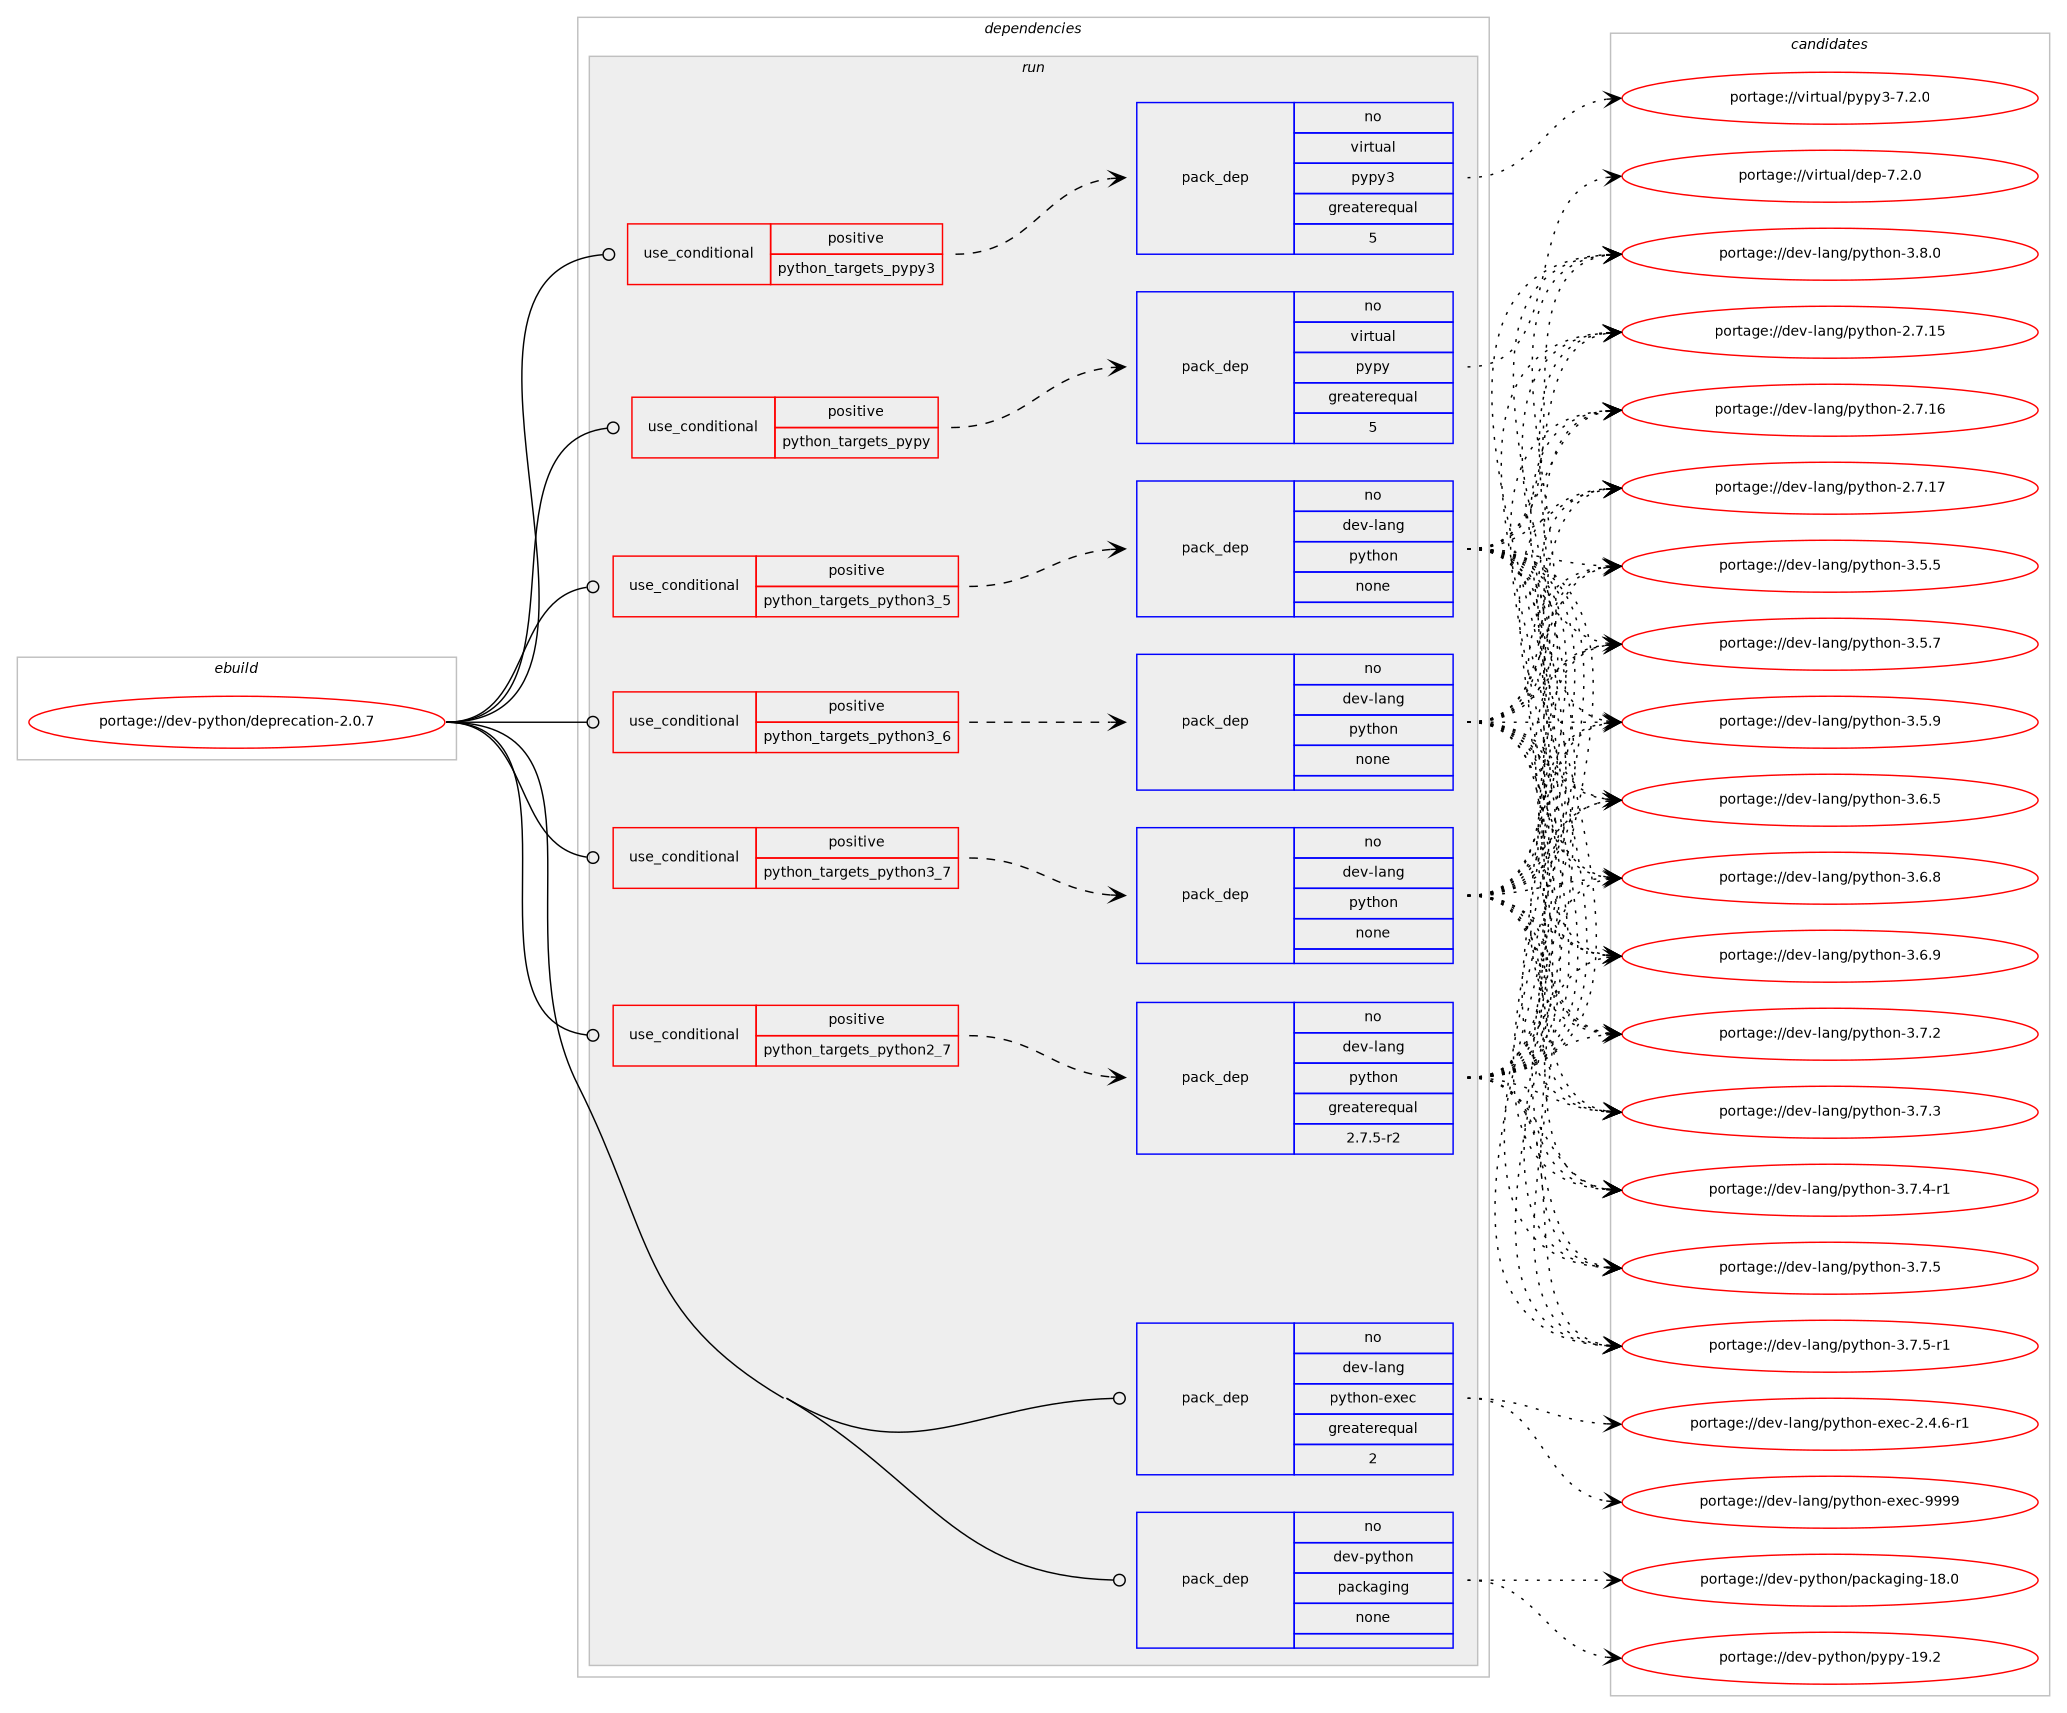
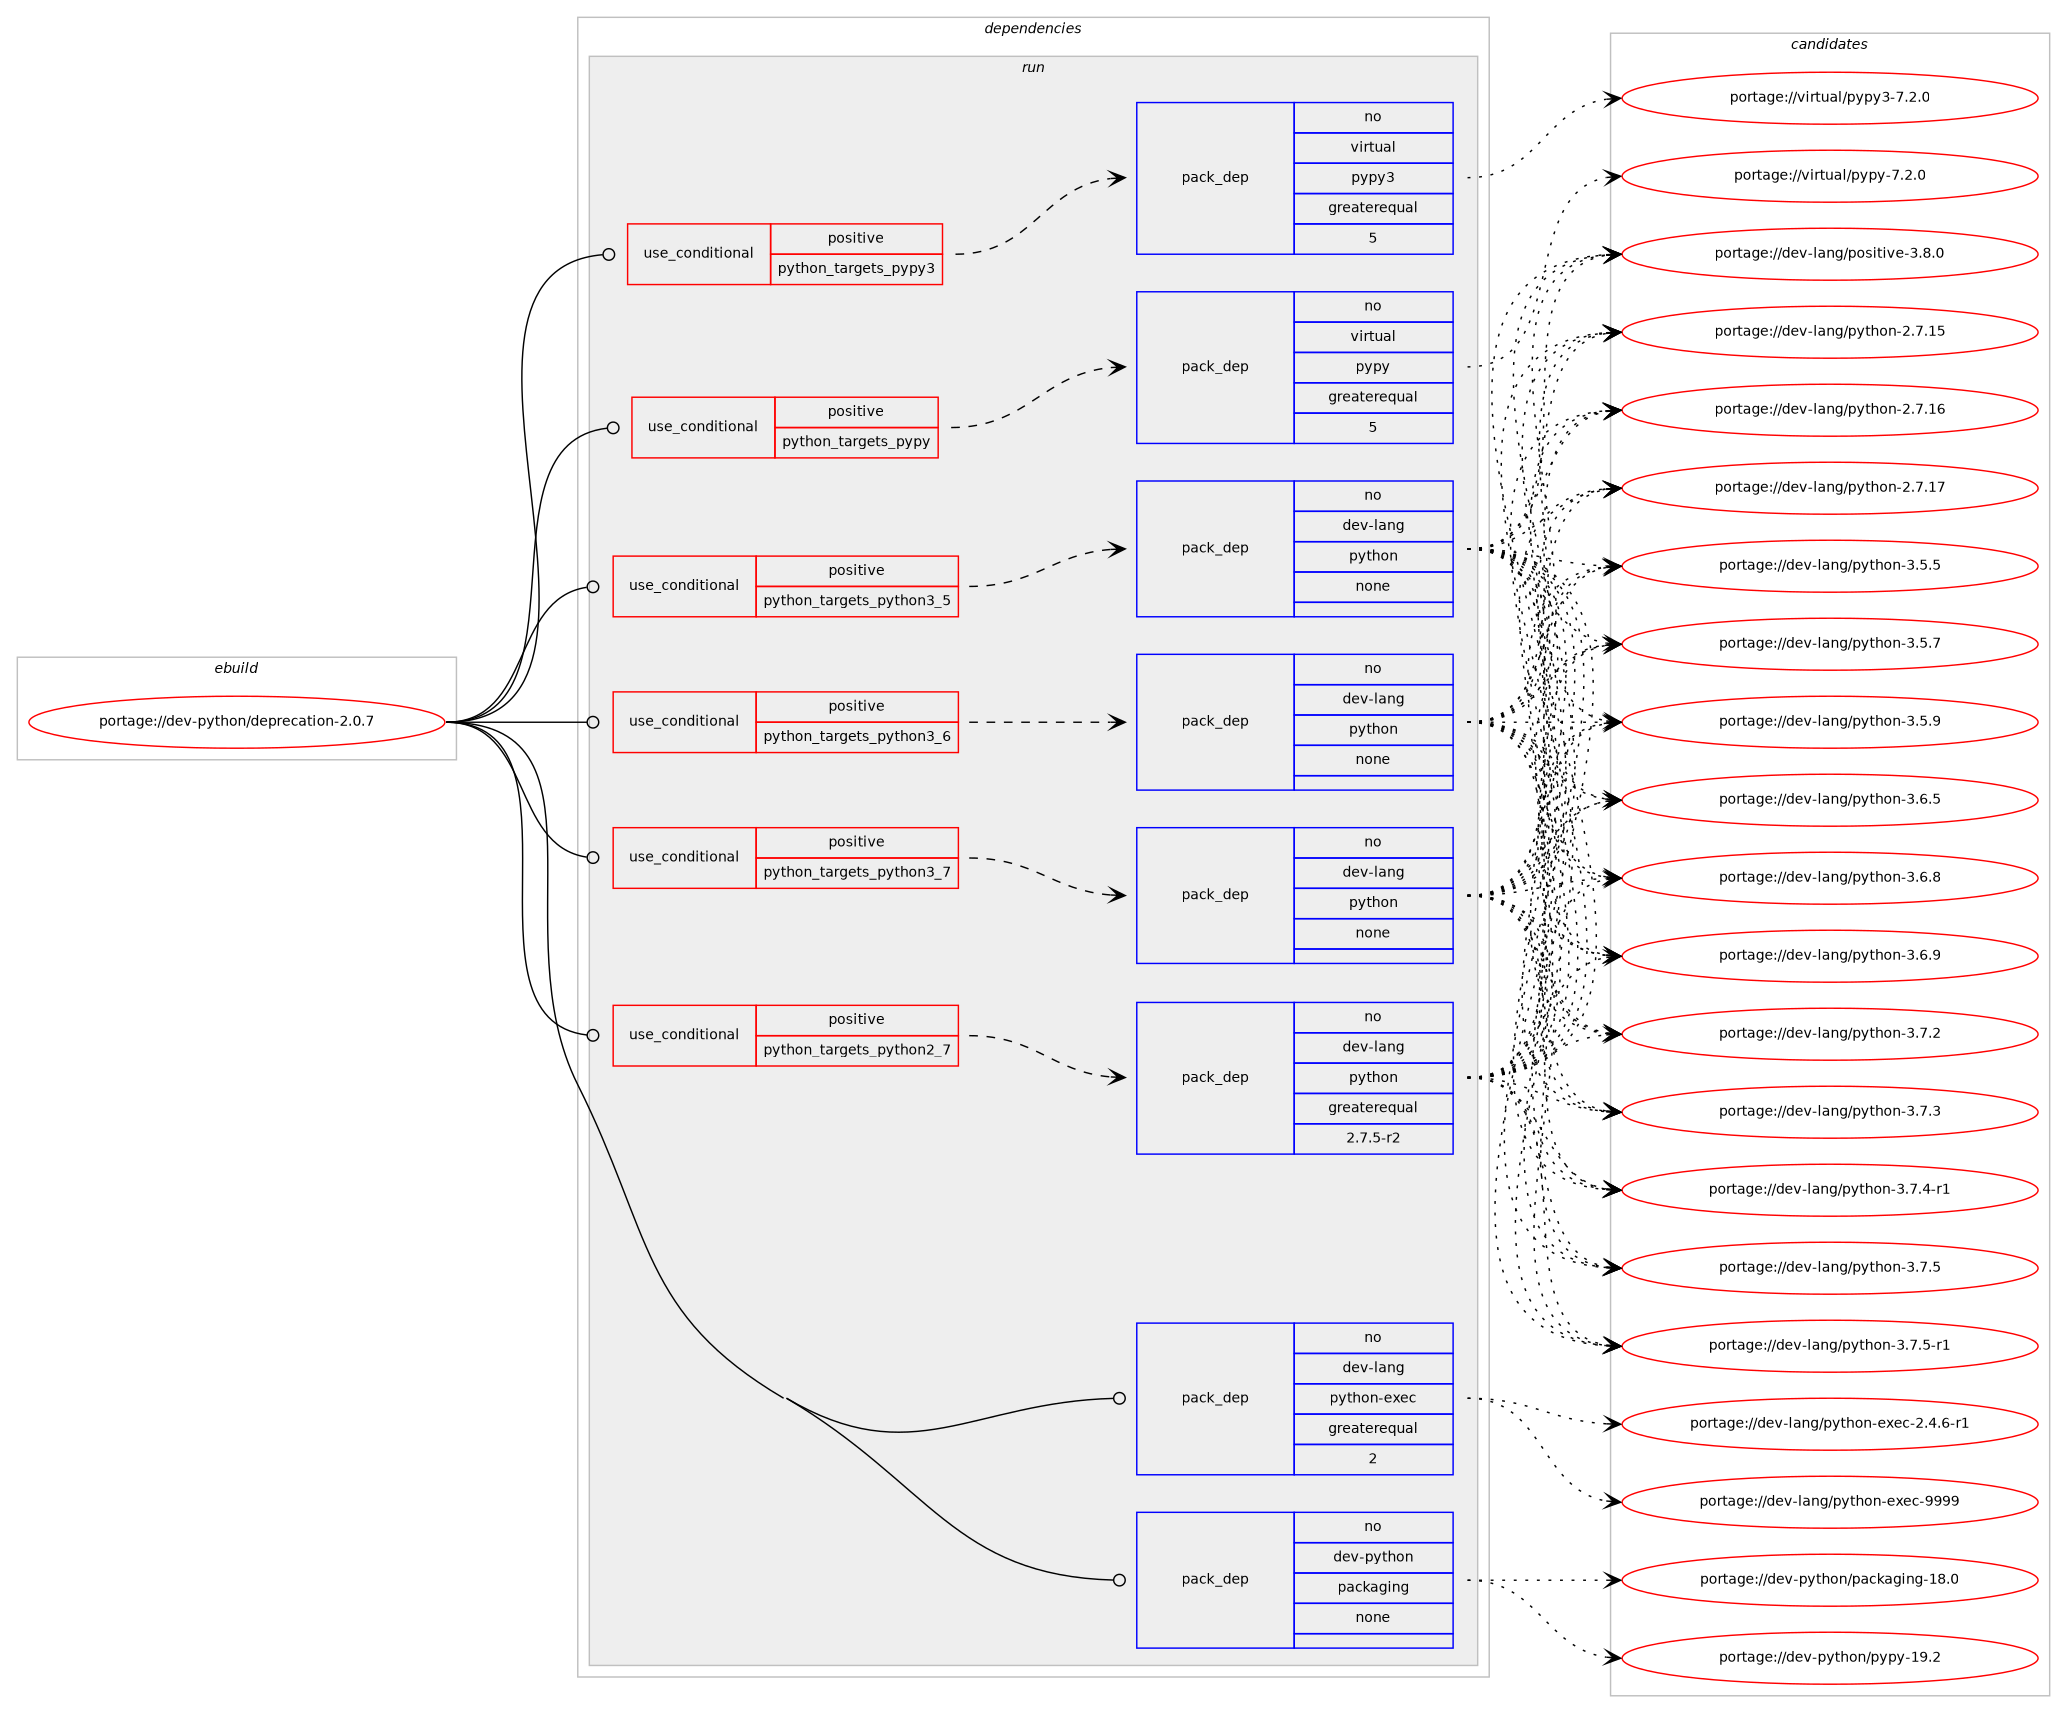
node "portage://virtual/dep-7.2.0": label "portage://virtual/dep-7.2.0" -> "portage://virtual/pypy-7.2.0"
node "portage://dev-lang/python-3.8.0": label "portage://dev-lang/python-3.8.0" -> "portage://dev-lang/positive-3.8.0"
